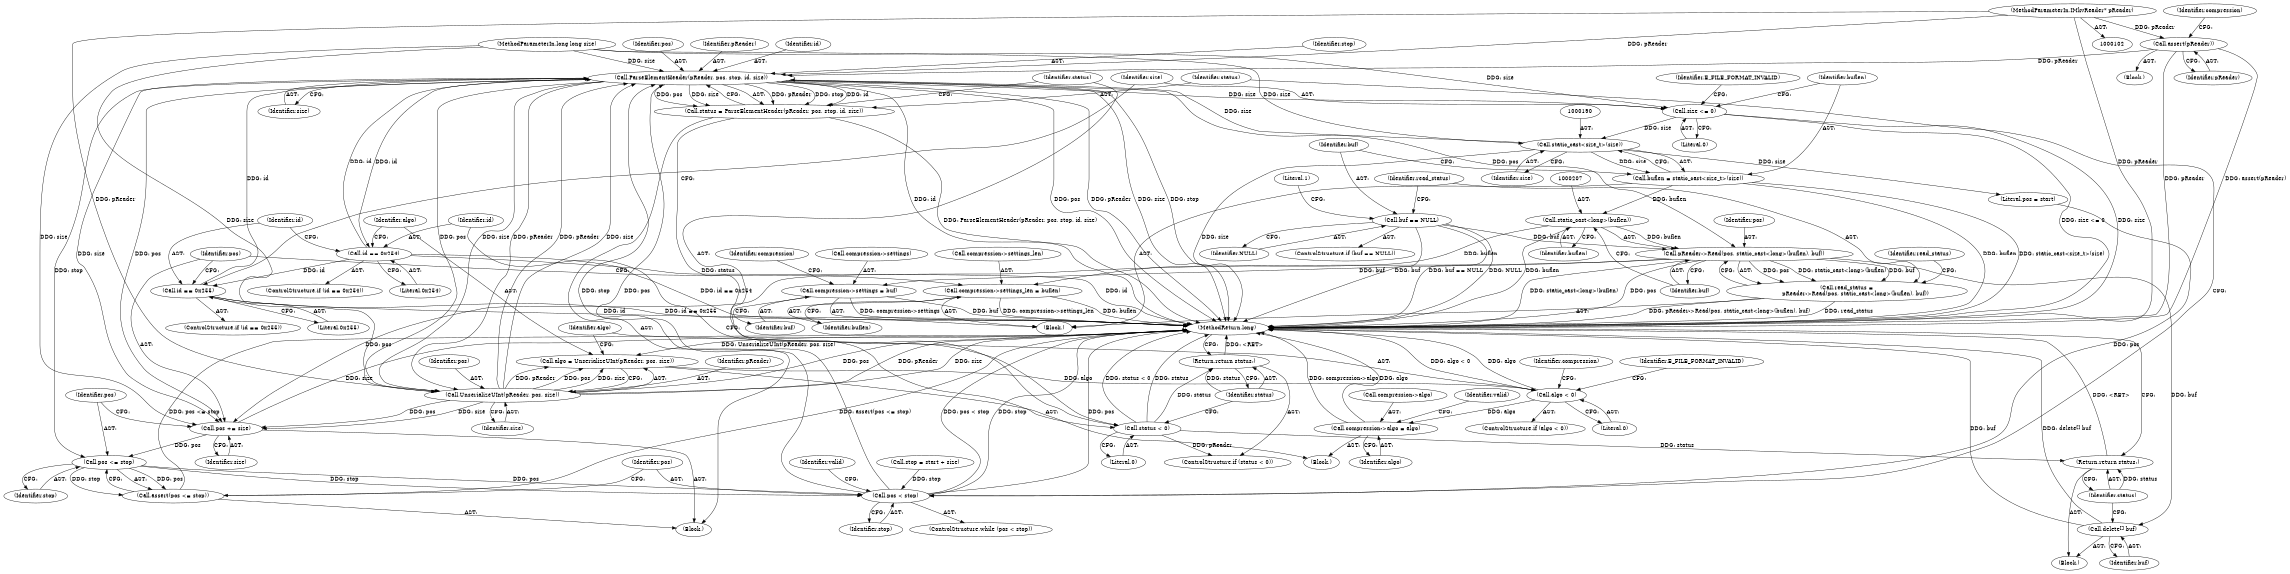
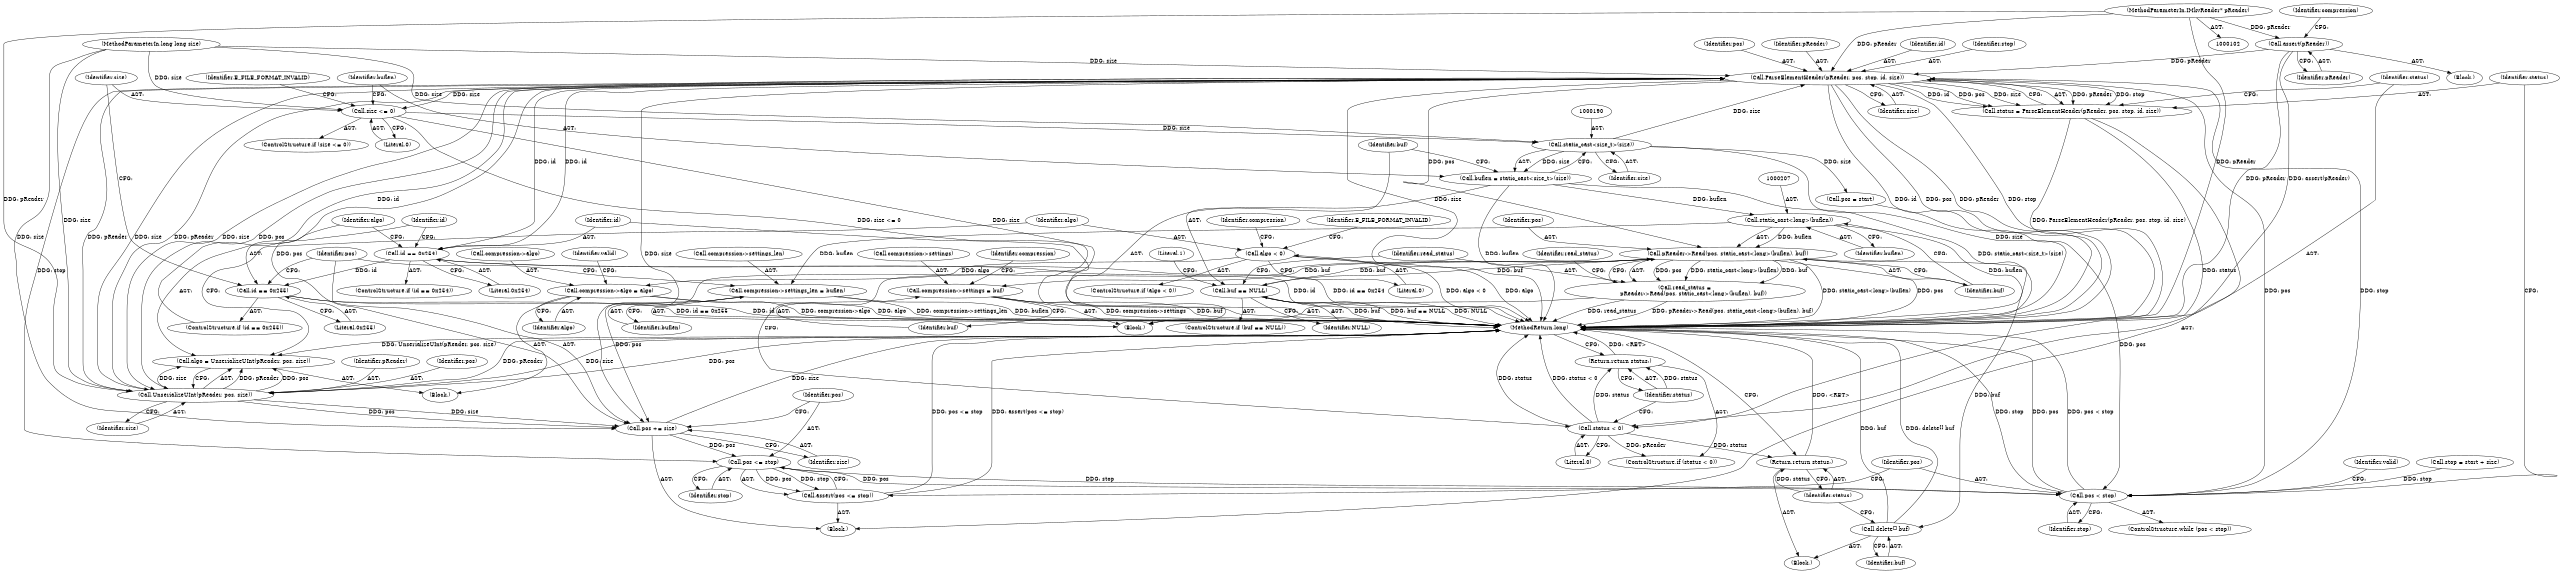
edge "(Call,id == 0x255)" -> "(Call,ParseElementHeader(pReader, pos, stop, id, size))": now "(ControlStructure,if (id == 0x255))" -> "(Call,ParseElementHeader(pReader, pos, stop, id, size))"
node "(ControlStructure,if (size <= 0))": added
node "(Literal,pos = start)": label "(Literal,pos = start)" -> "(Call,pos = start)"
edge "(Call,pReader->Read(pos, static_cast<long>(buflen), buf))" -> "(Call,buf == NULL)": added, label "DDG: buf"
edge "(Call,algo = UnserializeUInt(pReader, pos, size))" -> "(Call,algo < 0)": removed, label "DDG: algo"
